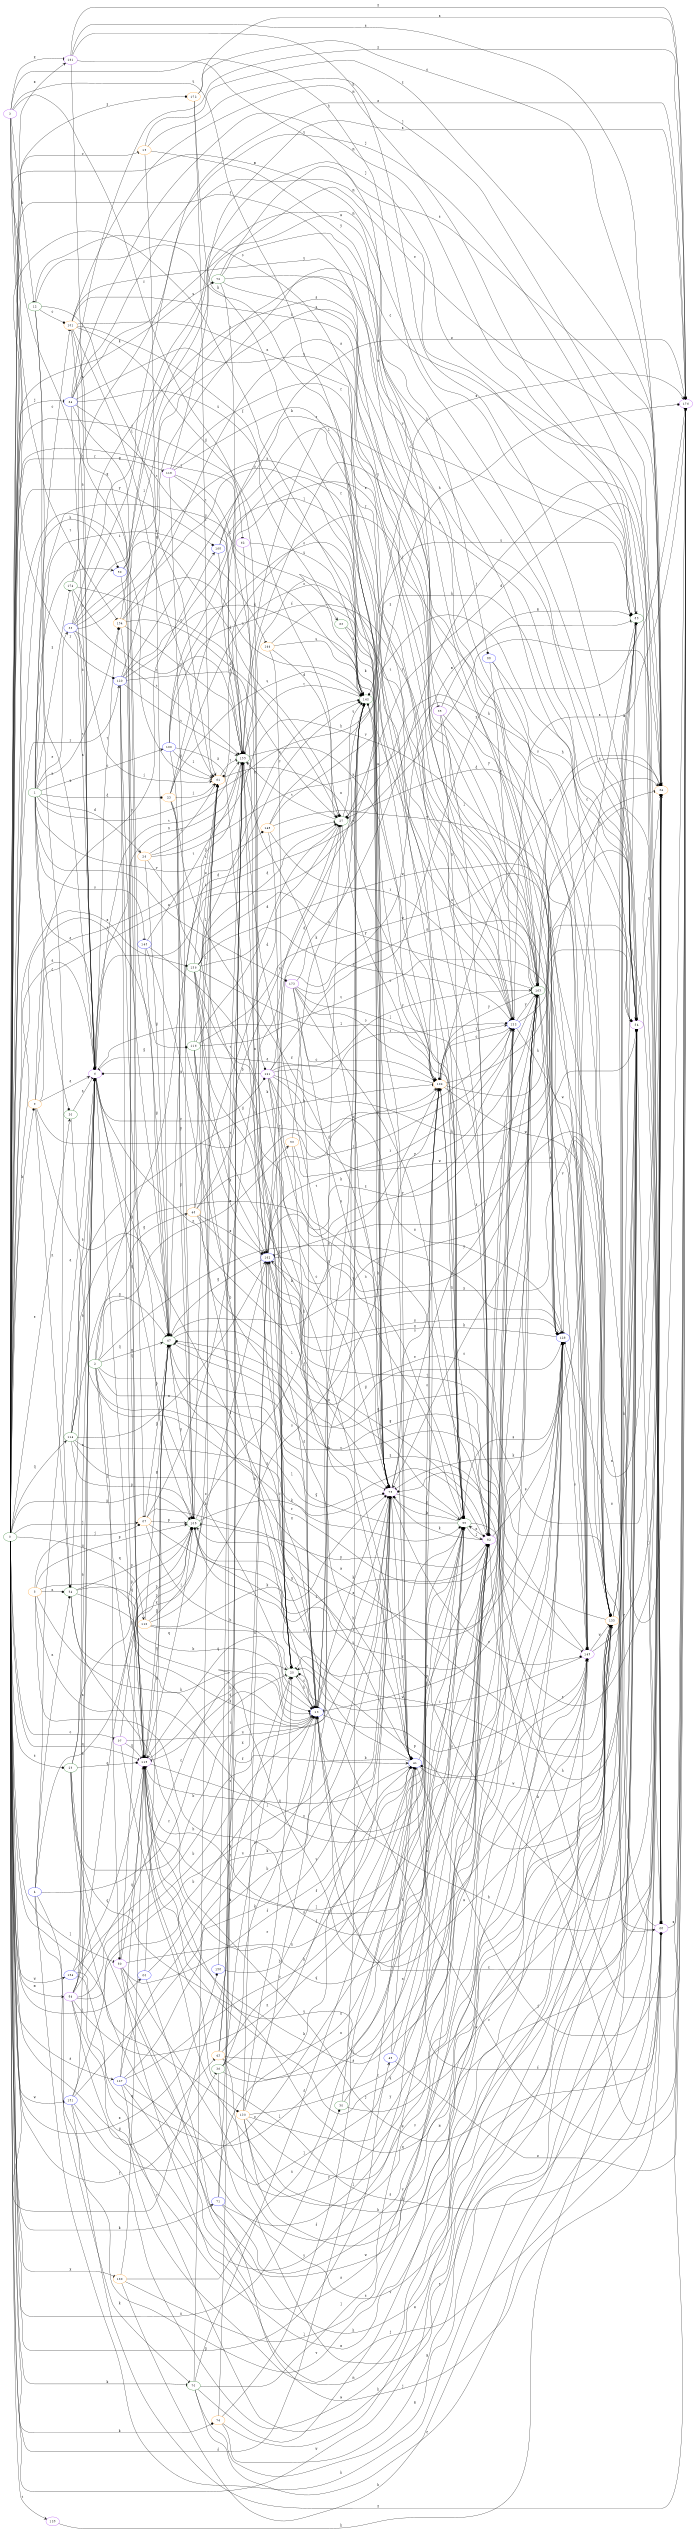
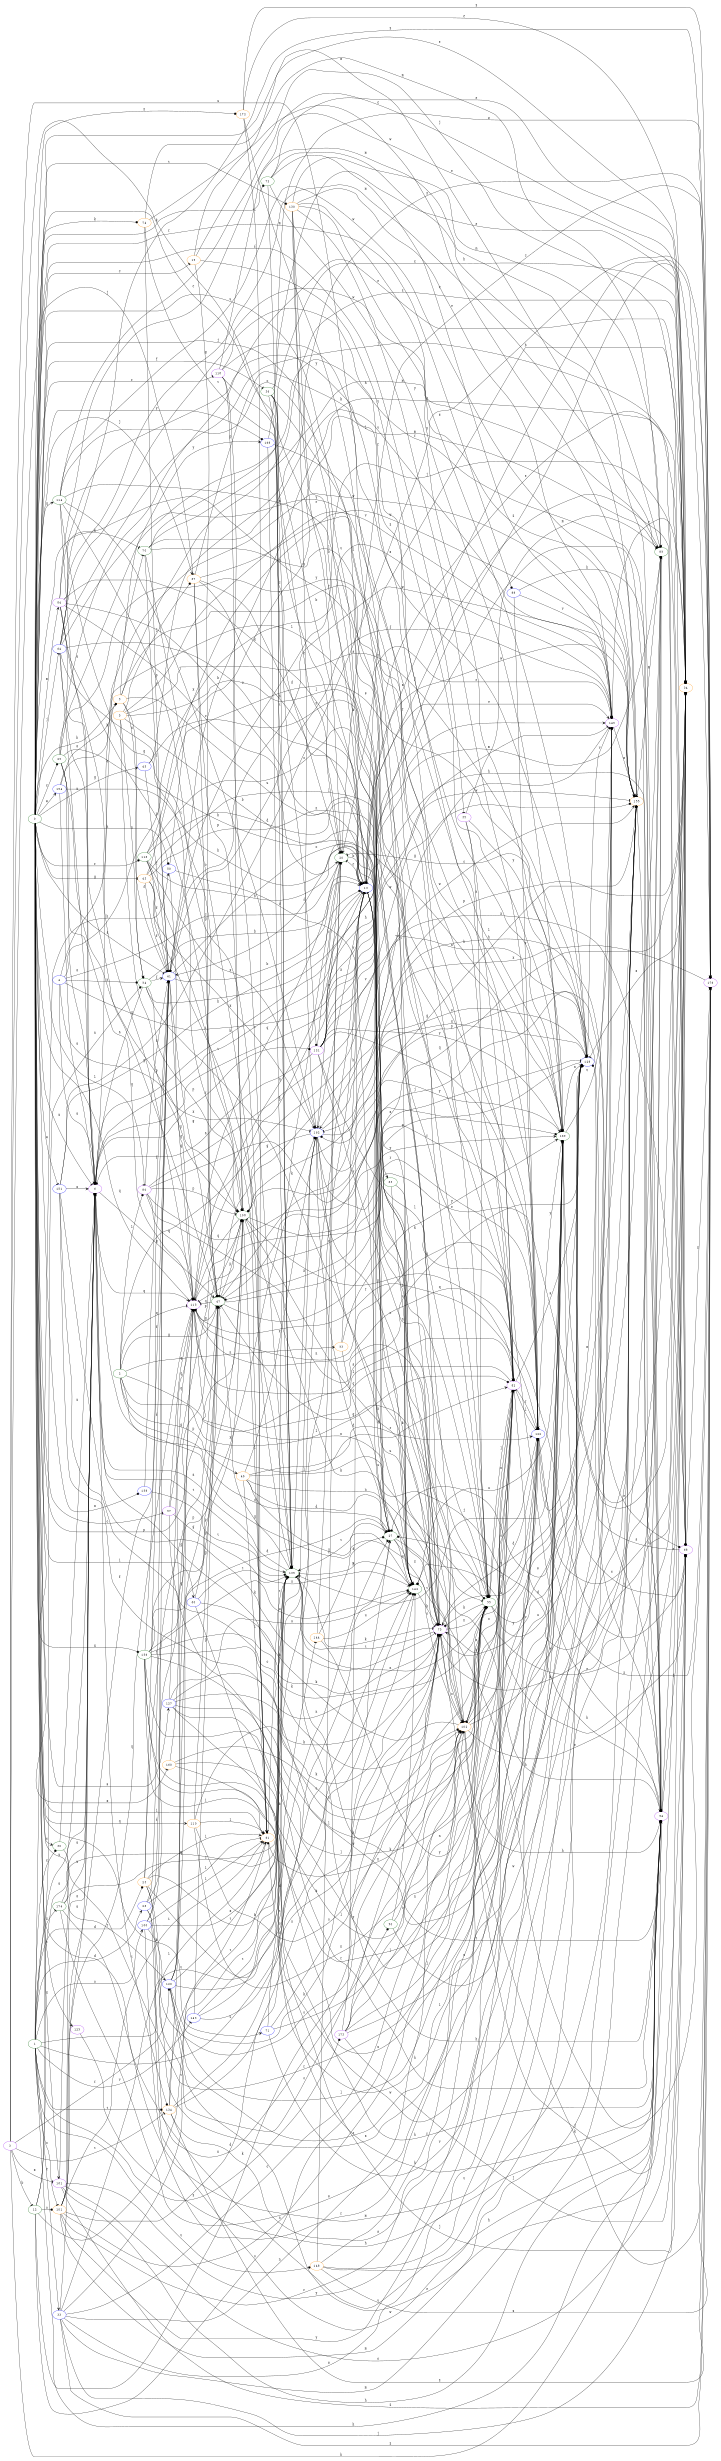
node "62": removed
node "26": color darkorange -> blue
edge "9" -> "6": reversed
edge "60" -> "135": added, label "t"
